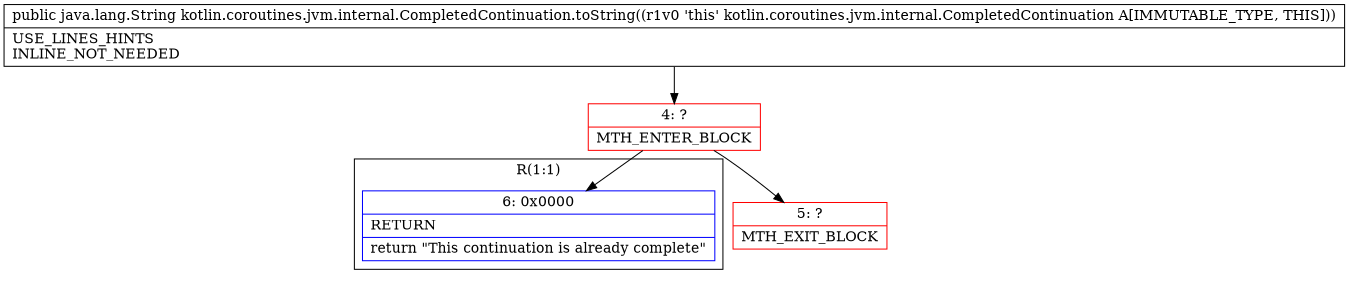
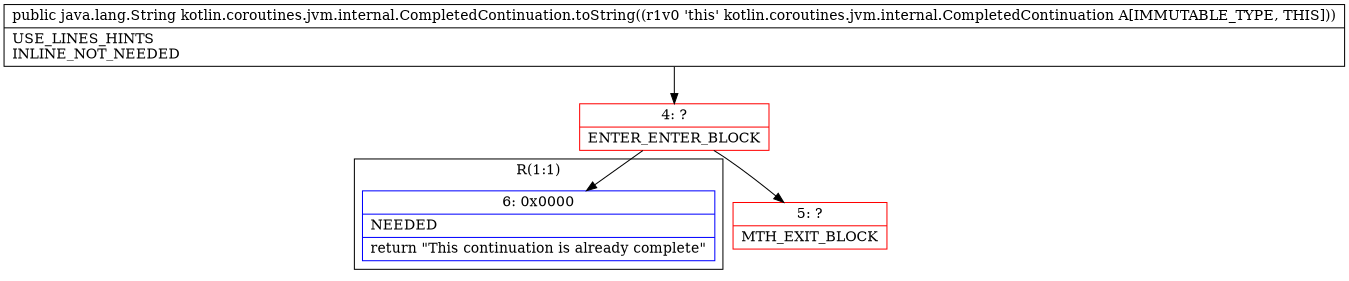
node "4: ?": text "MTH_ENTER_BLOCK" -> "ENTER_ENTER_BLOCK"
node "6: 0x0000": text "RETURN" -> "NEEDED"
